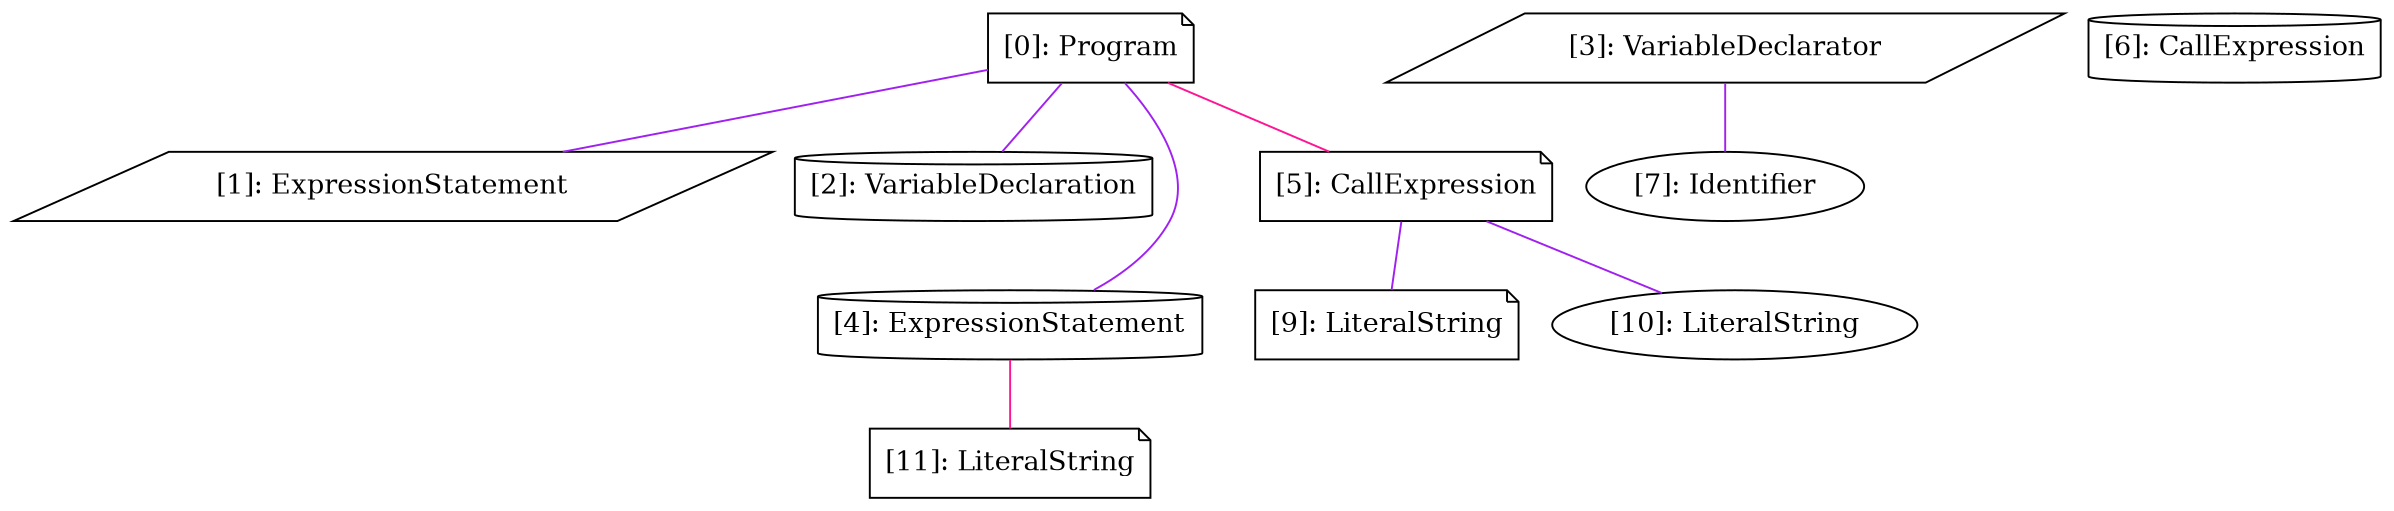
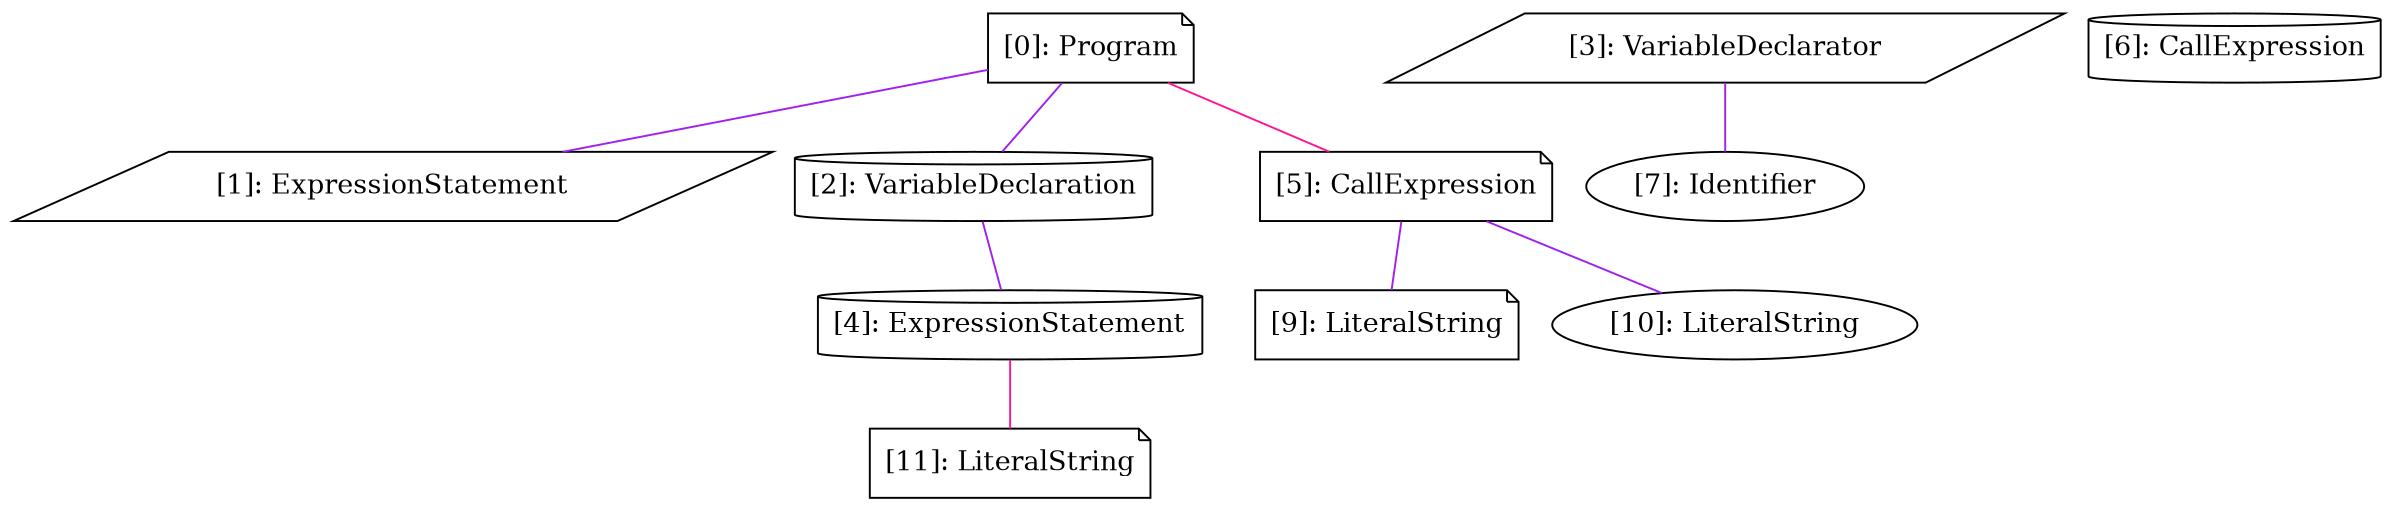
edge "[0]: Program" -- "[4]: ExpressionStatement": now "[2]: VariableDeclaration" -- "[4]: ExpressionStatement"
